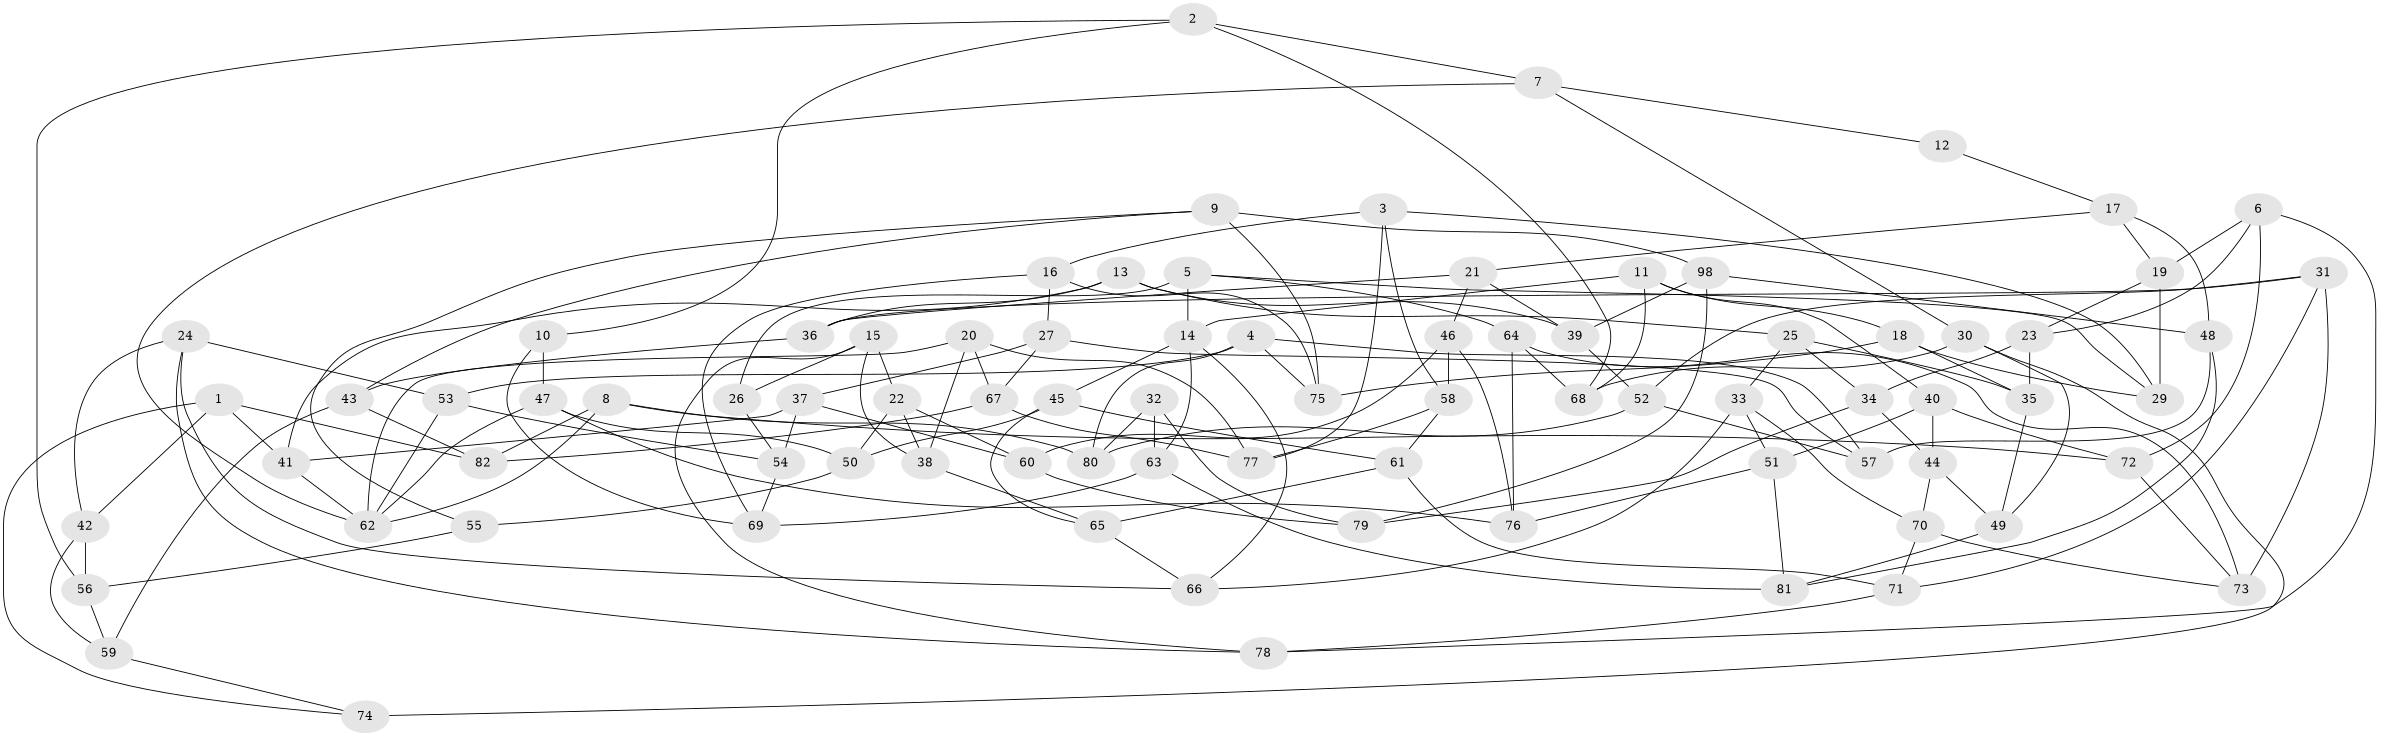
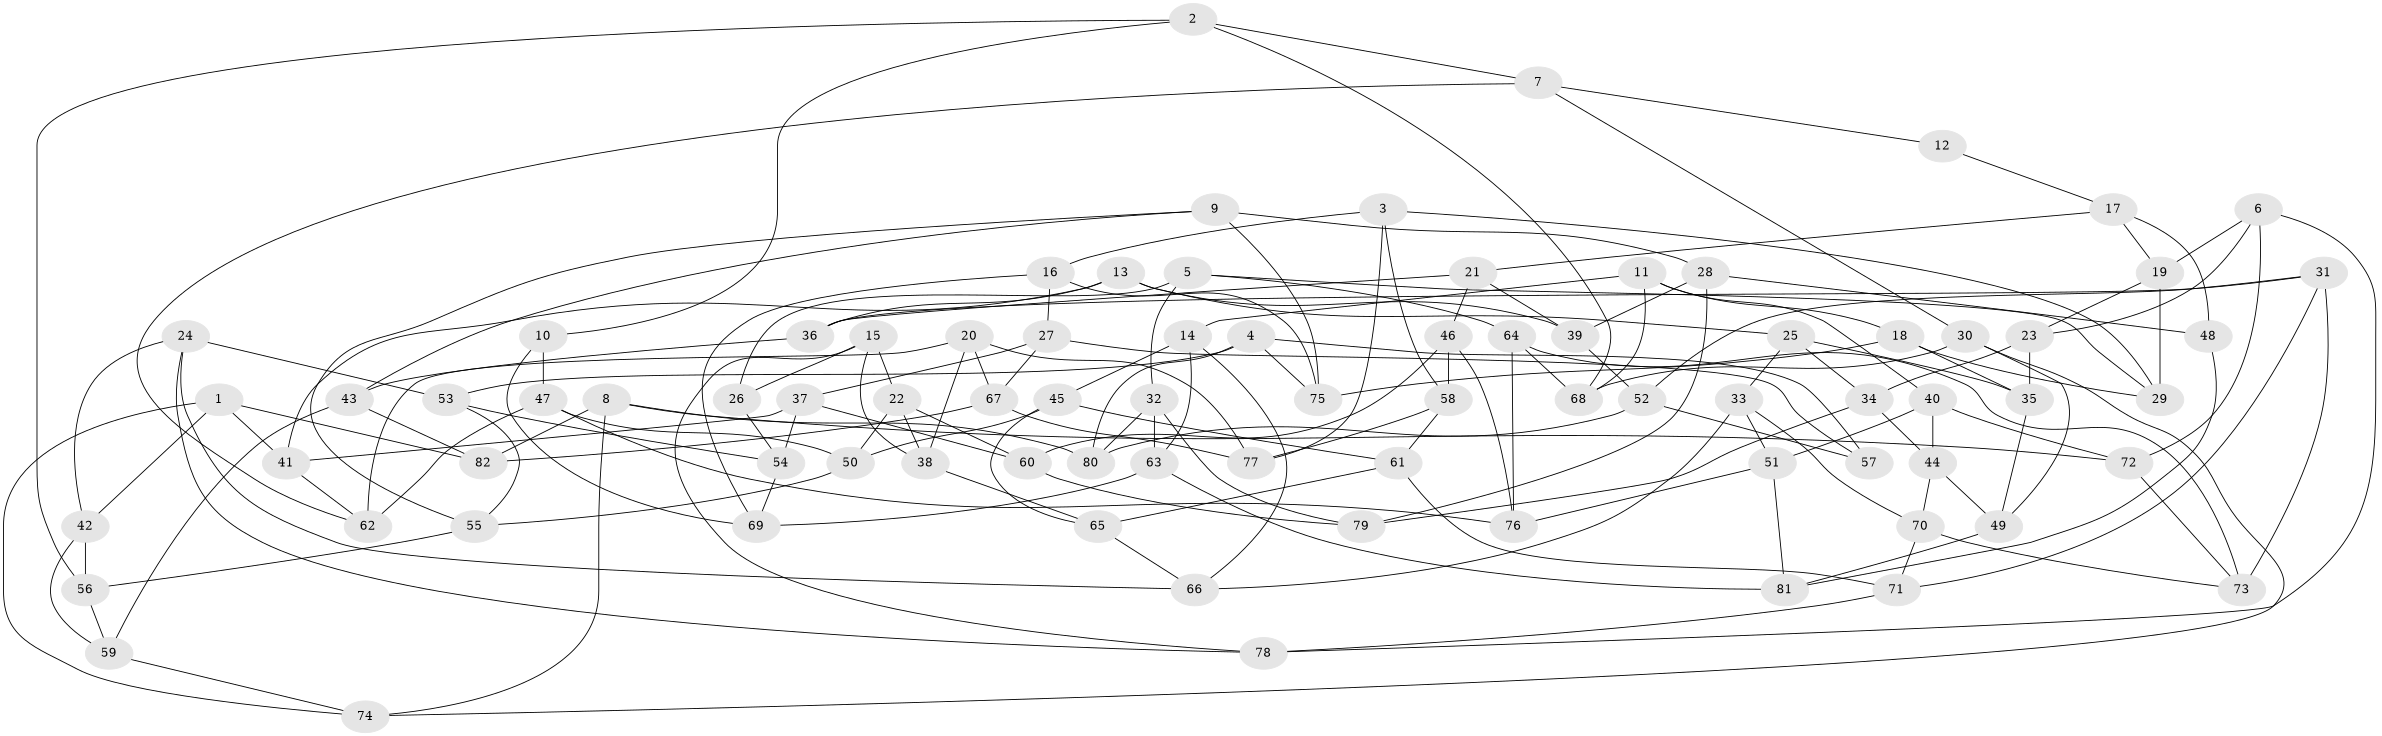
node "98": label "98" -> "28"
edge "5" -- "14": now "5" -- "32"
edge "48" -- "57": removed
edge "53" -- "62": now "53" -- "55"
edge "8" -- "62": now "8" -- "74"
